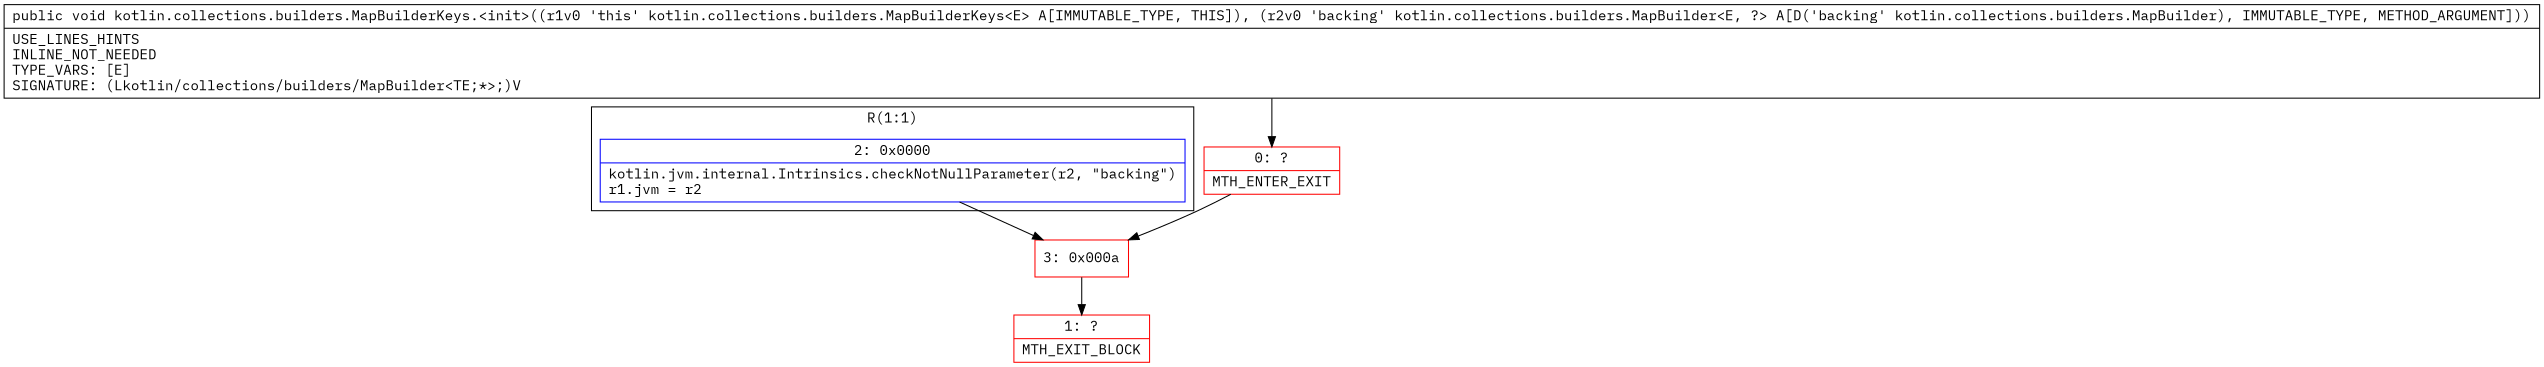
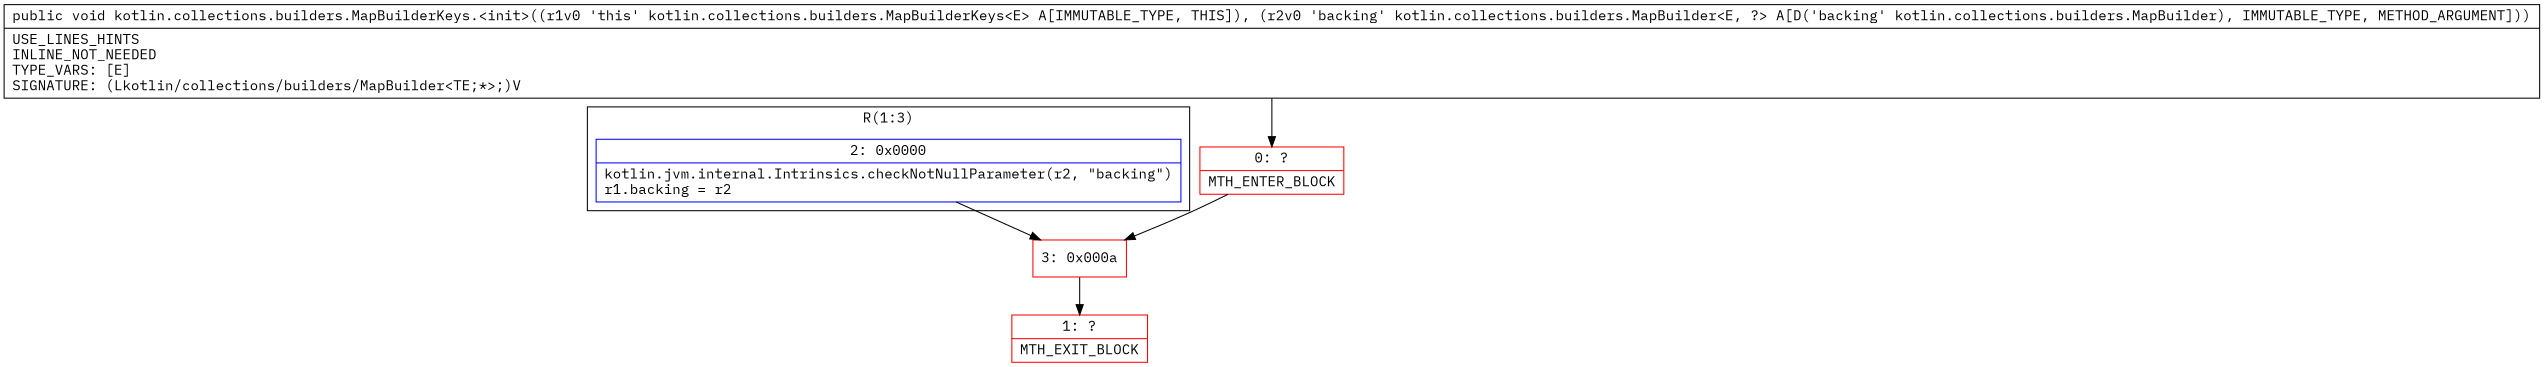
cluster "R(1:1)": label "R(1:1)" -> "R(1:3)"
node "0: ?": text "MTH_ENTER_EXIT" -> "MTH_ENTER_BLOCK"
node "2: 0x0000": text "r1.jvm = r2" -> "r1.backing = r2"
